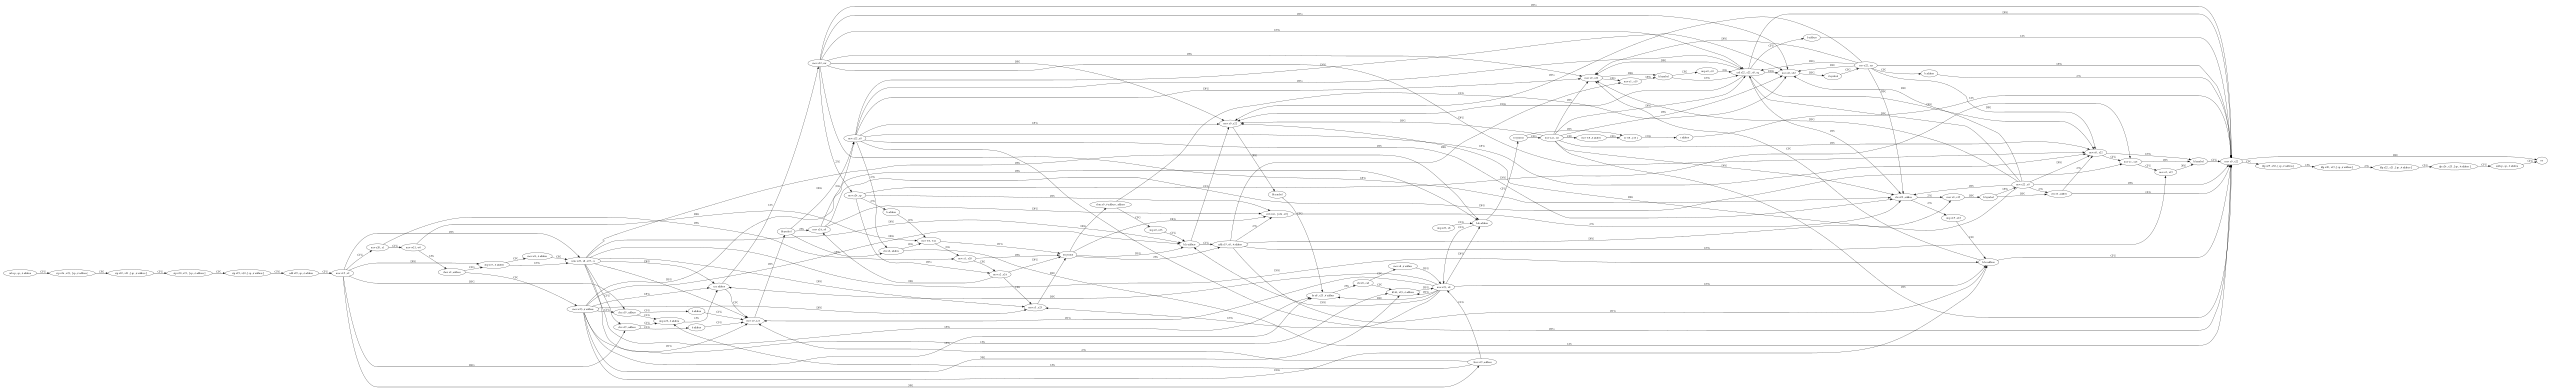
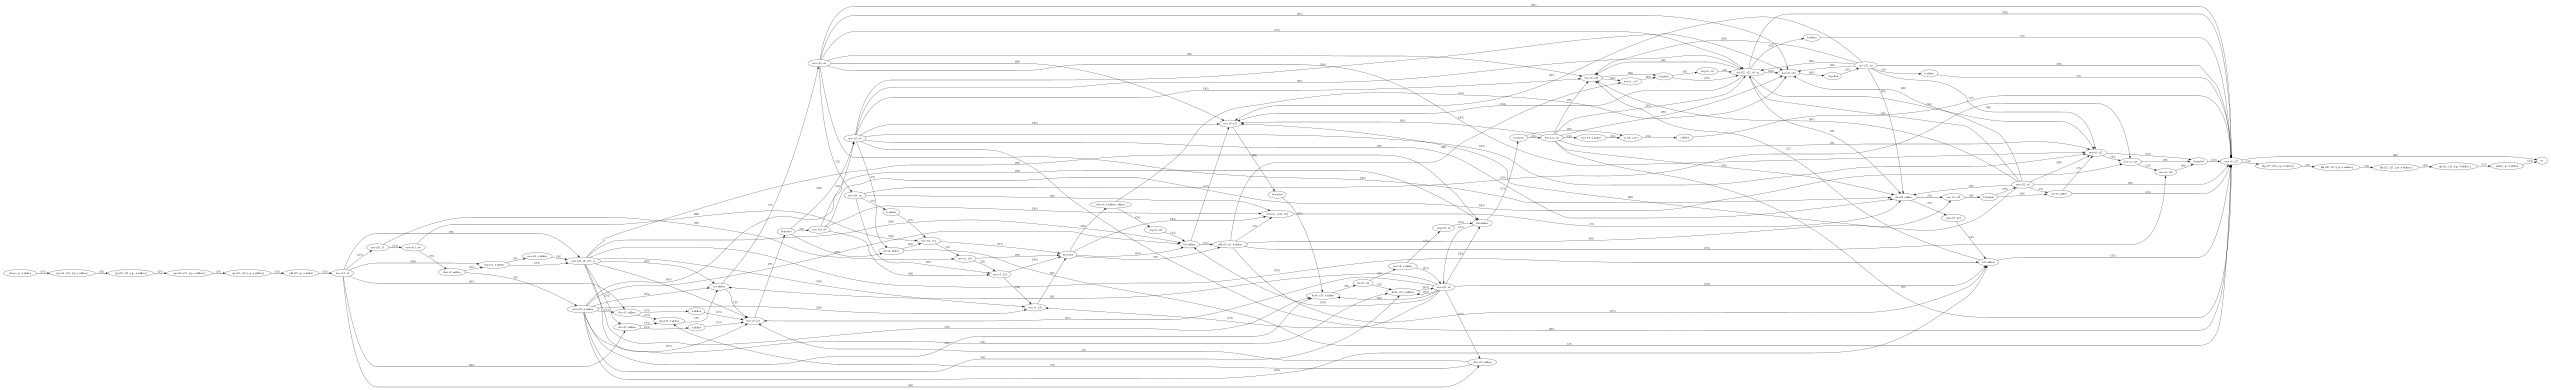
edge "mov x8 , # address" -> "cmp x23 , x8": added, label "CFG"
edge "mov x2 , x24" -> "mov x24 , x0": reversed
edge "cbnz x19 , address" -> "mov x23 , x8": reversed
